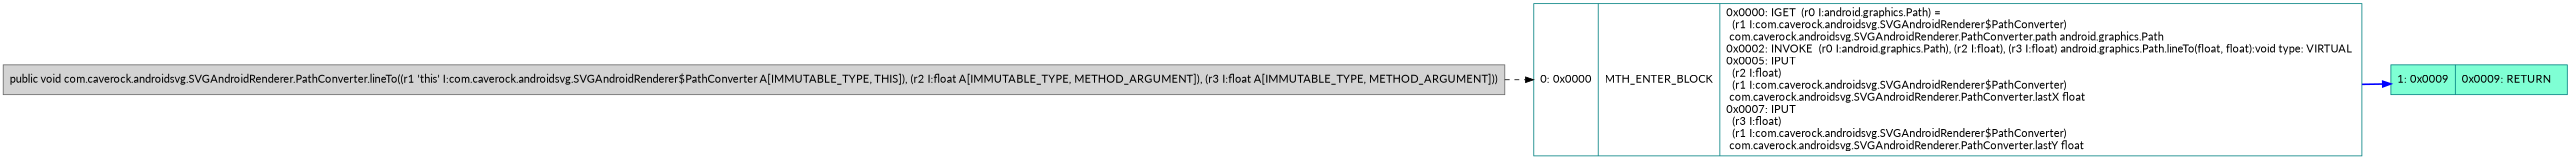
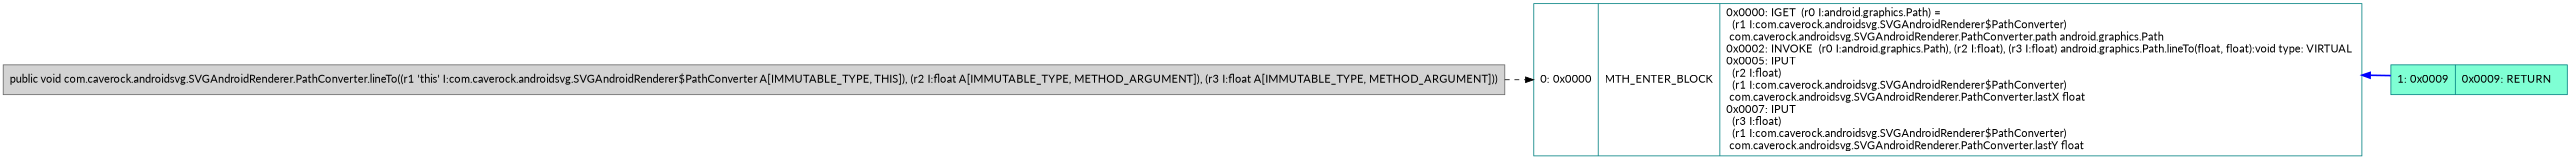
edge "0: 0x0000" -> "1: 0x0009": reversed
